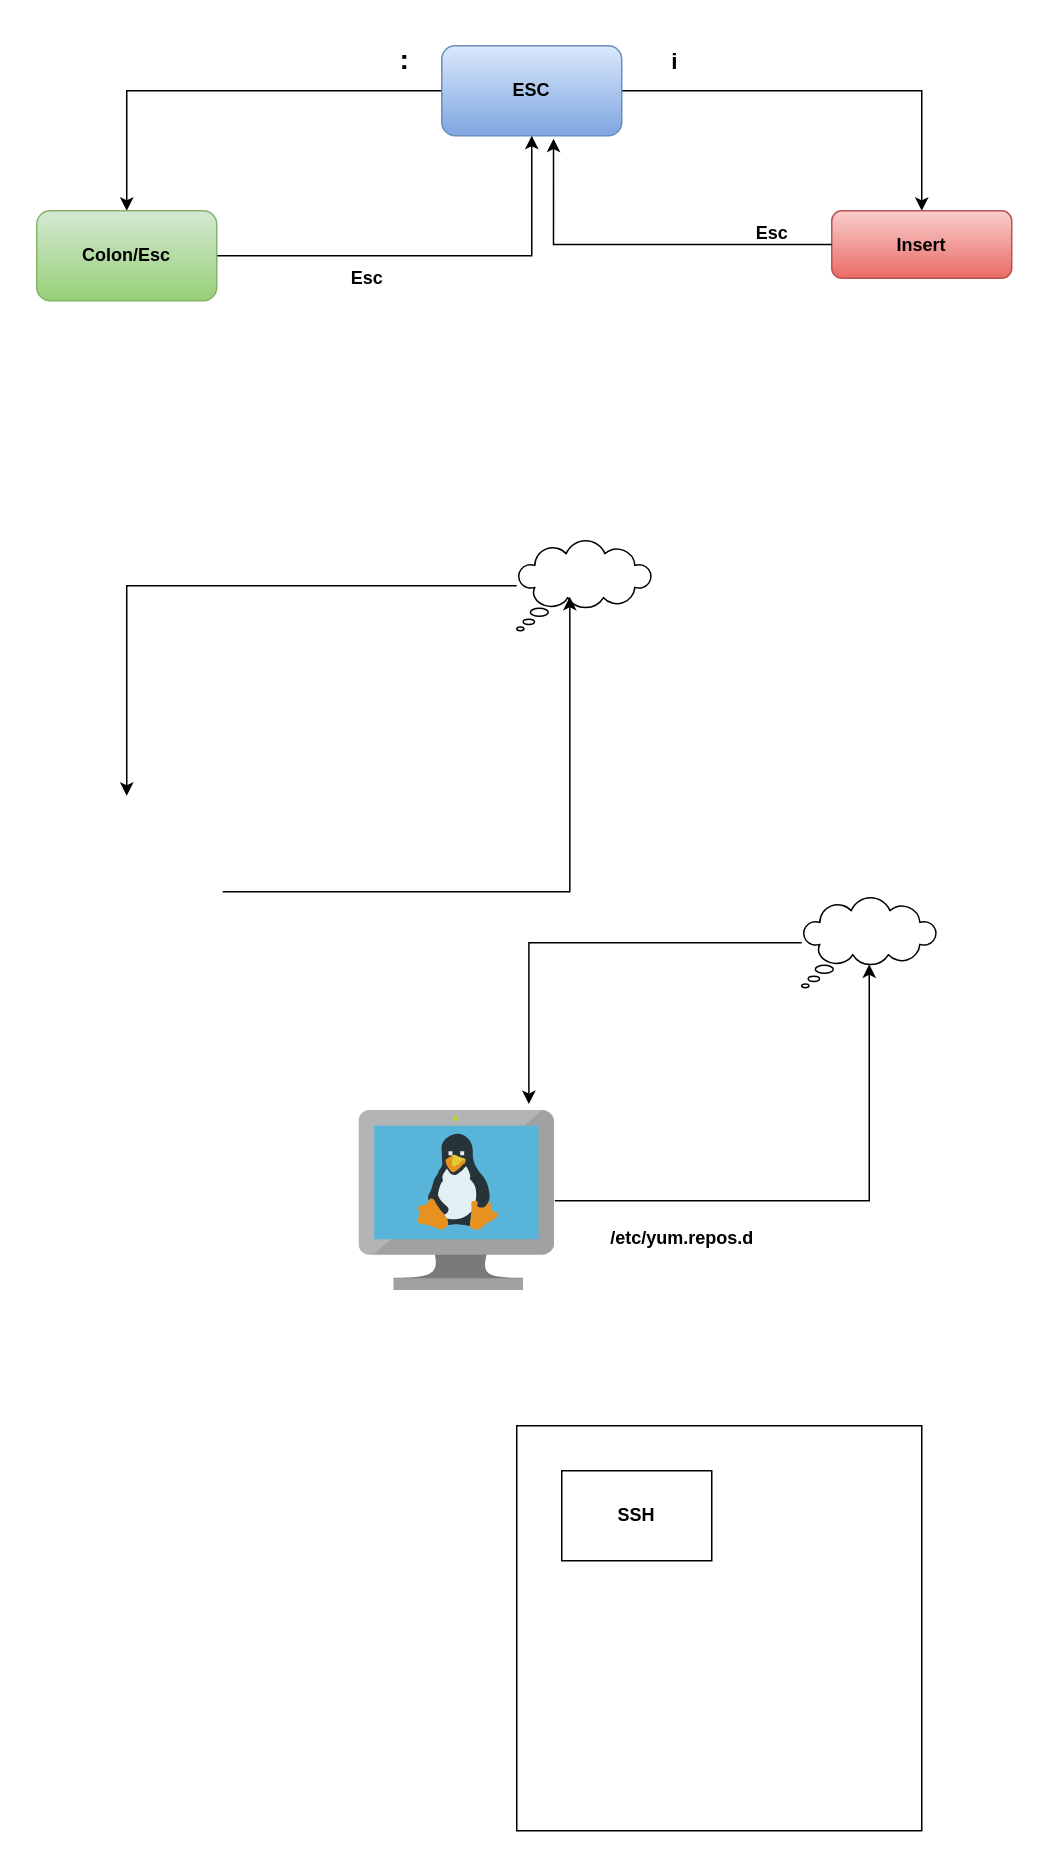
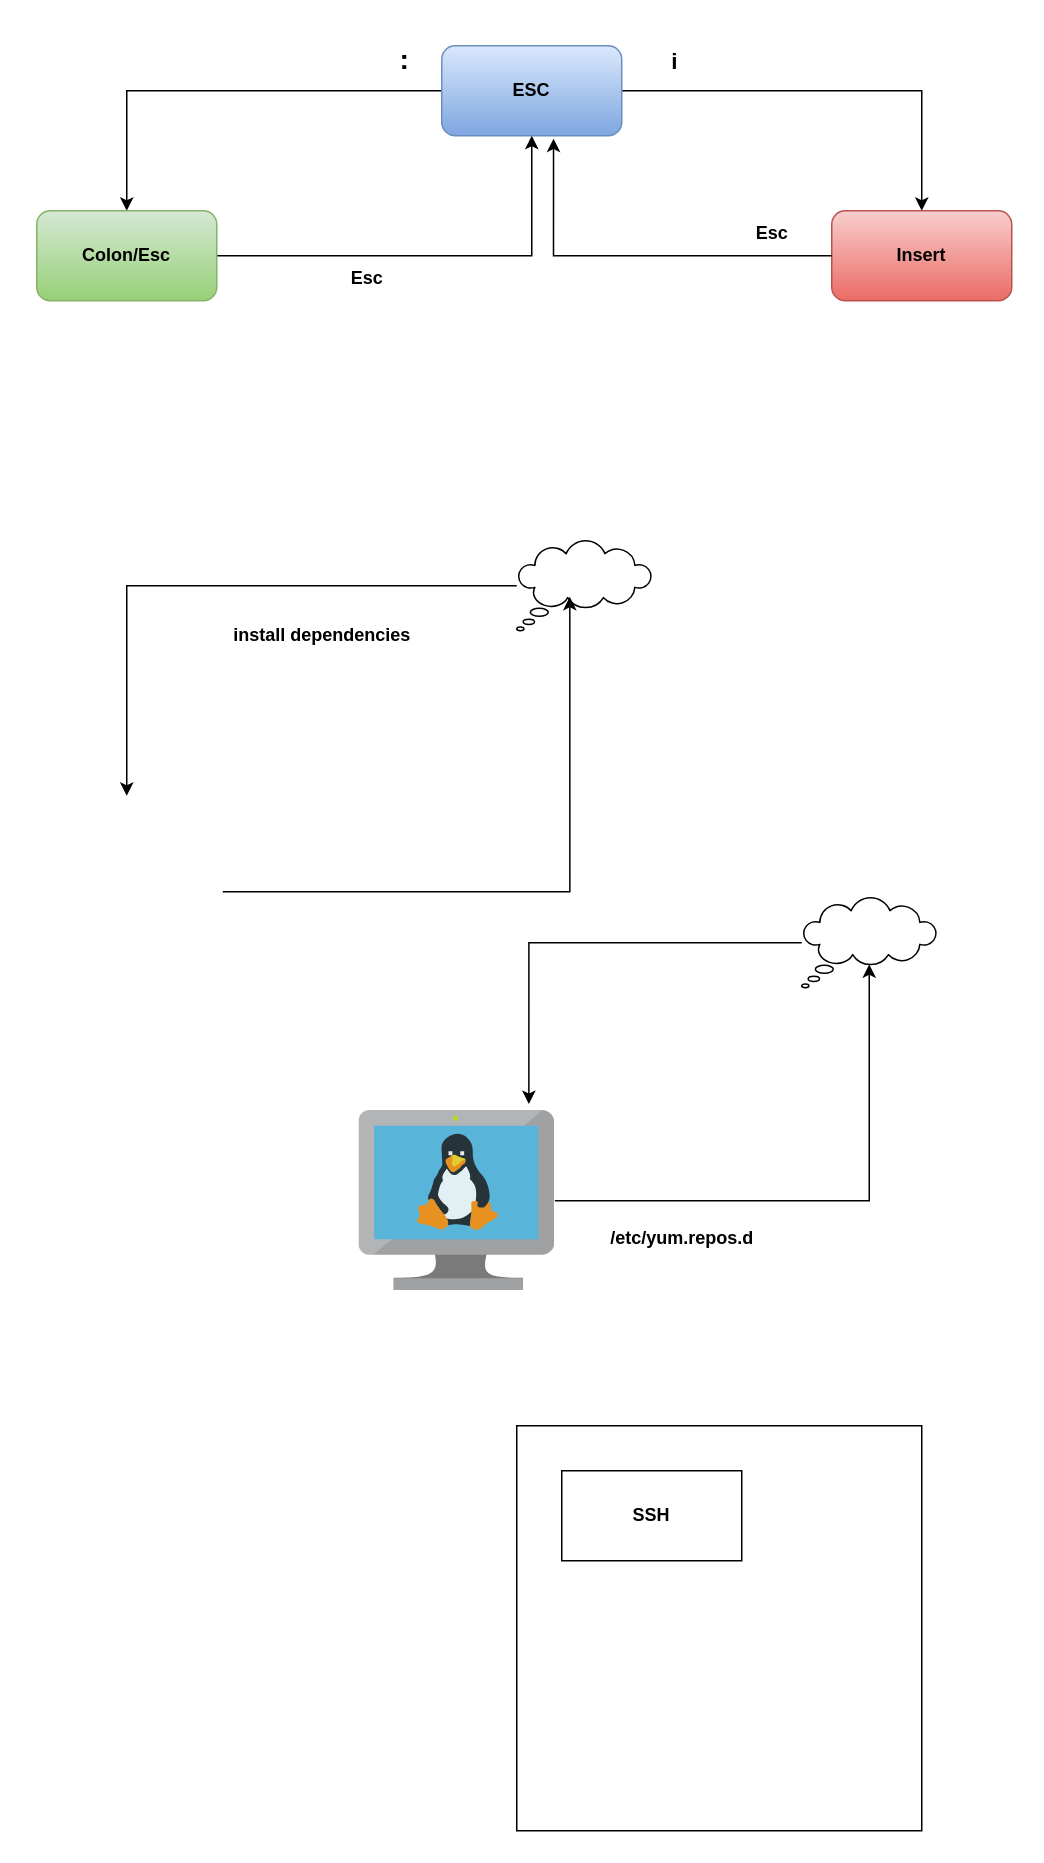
node "Insert": size 180x68 -> 180x90
node "install dependencies": added
node "SSH": size 150x90 -> 180x90
